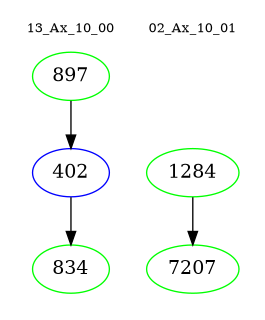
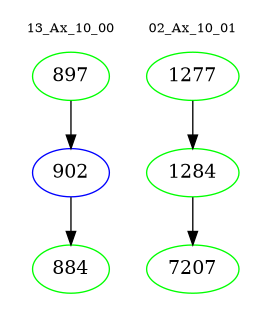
node "1277": added
node "402": label "402" -> "902"
node "834": label "834" -> "884"
